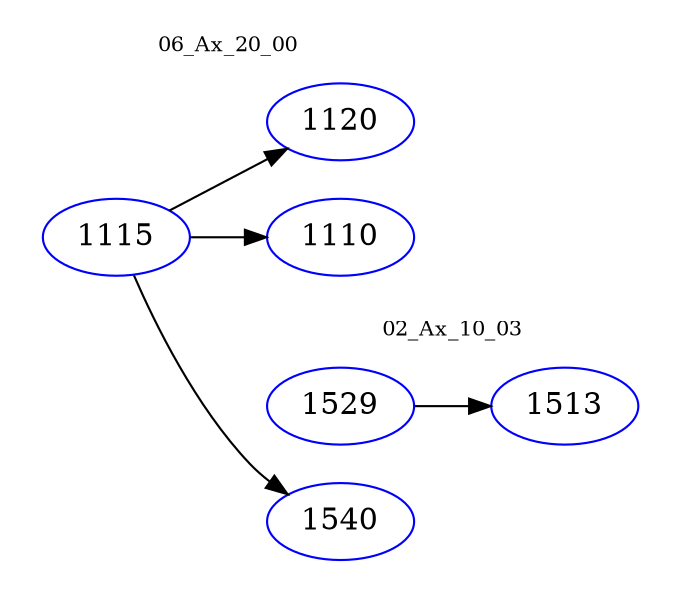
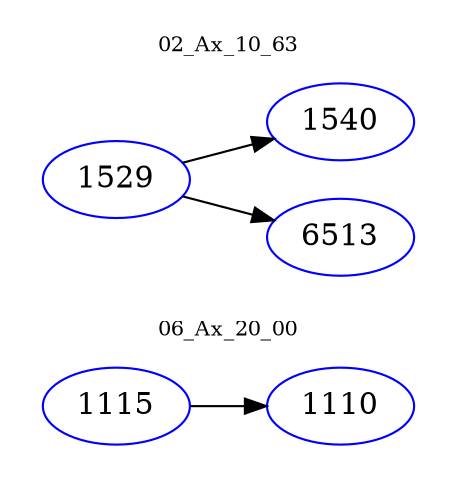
node "1120": removed
cluster "02_Ax_10_03": label "02_Ax_10_03" -> "02_Ax_10_63"
edge "1115" -> "1540": now "1529" -> "1540"
node "1513": label "1513" -> "6513"
